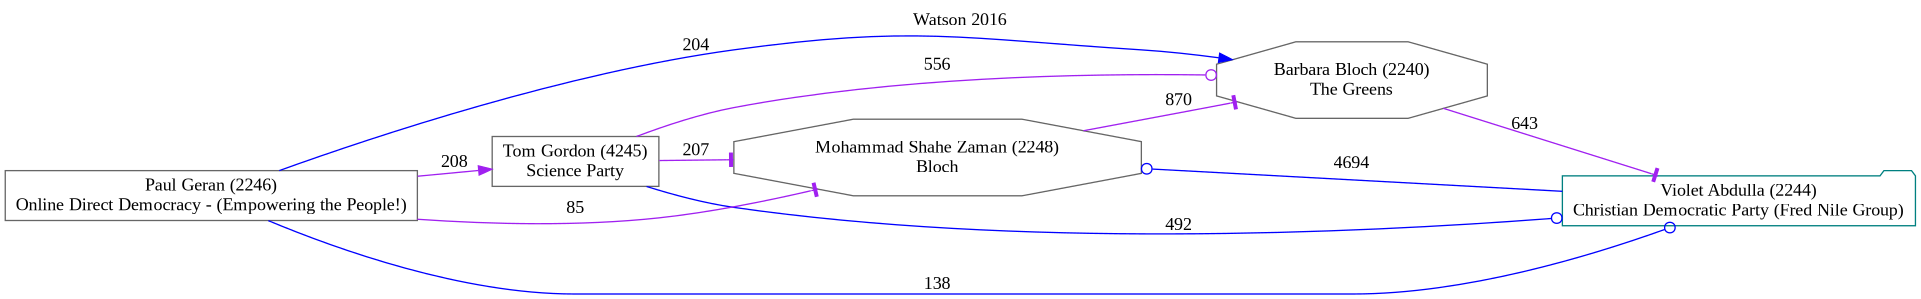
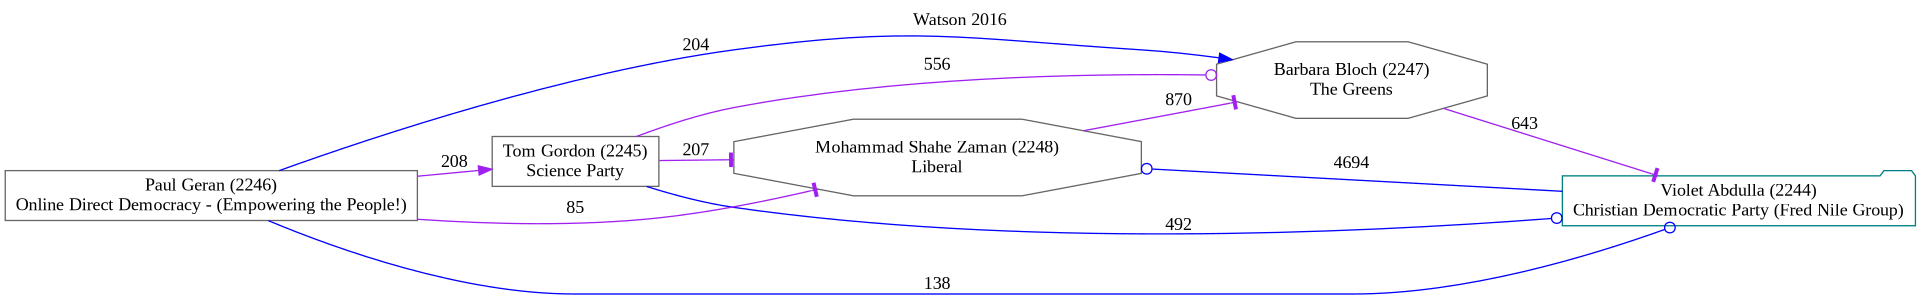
node "Barbara Bloch (2240) The Greens": label "Barbara Bloch (2240) The Greens" -> "Barbara Bloch (2247) The Greens"
node "Mohammad Shahe Zaman (2248) Bloch": label "Mohammad Shahe Zaman (2248) Bloch" -> "Mohammad Shahe Zaman (2248) Liberal"
node "Tom Gordon (4245) Science Party": label "Tom Gordon (4245) Science Party" -> "Tom Gordon (2245) Science Party"
